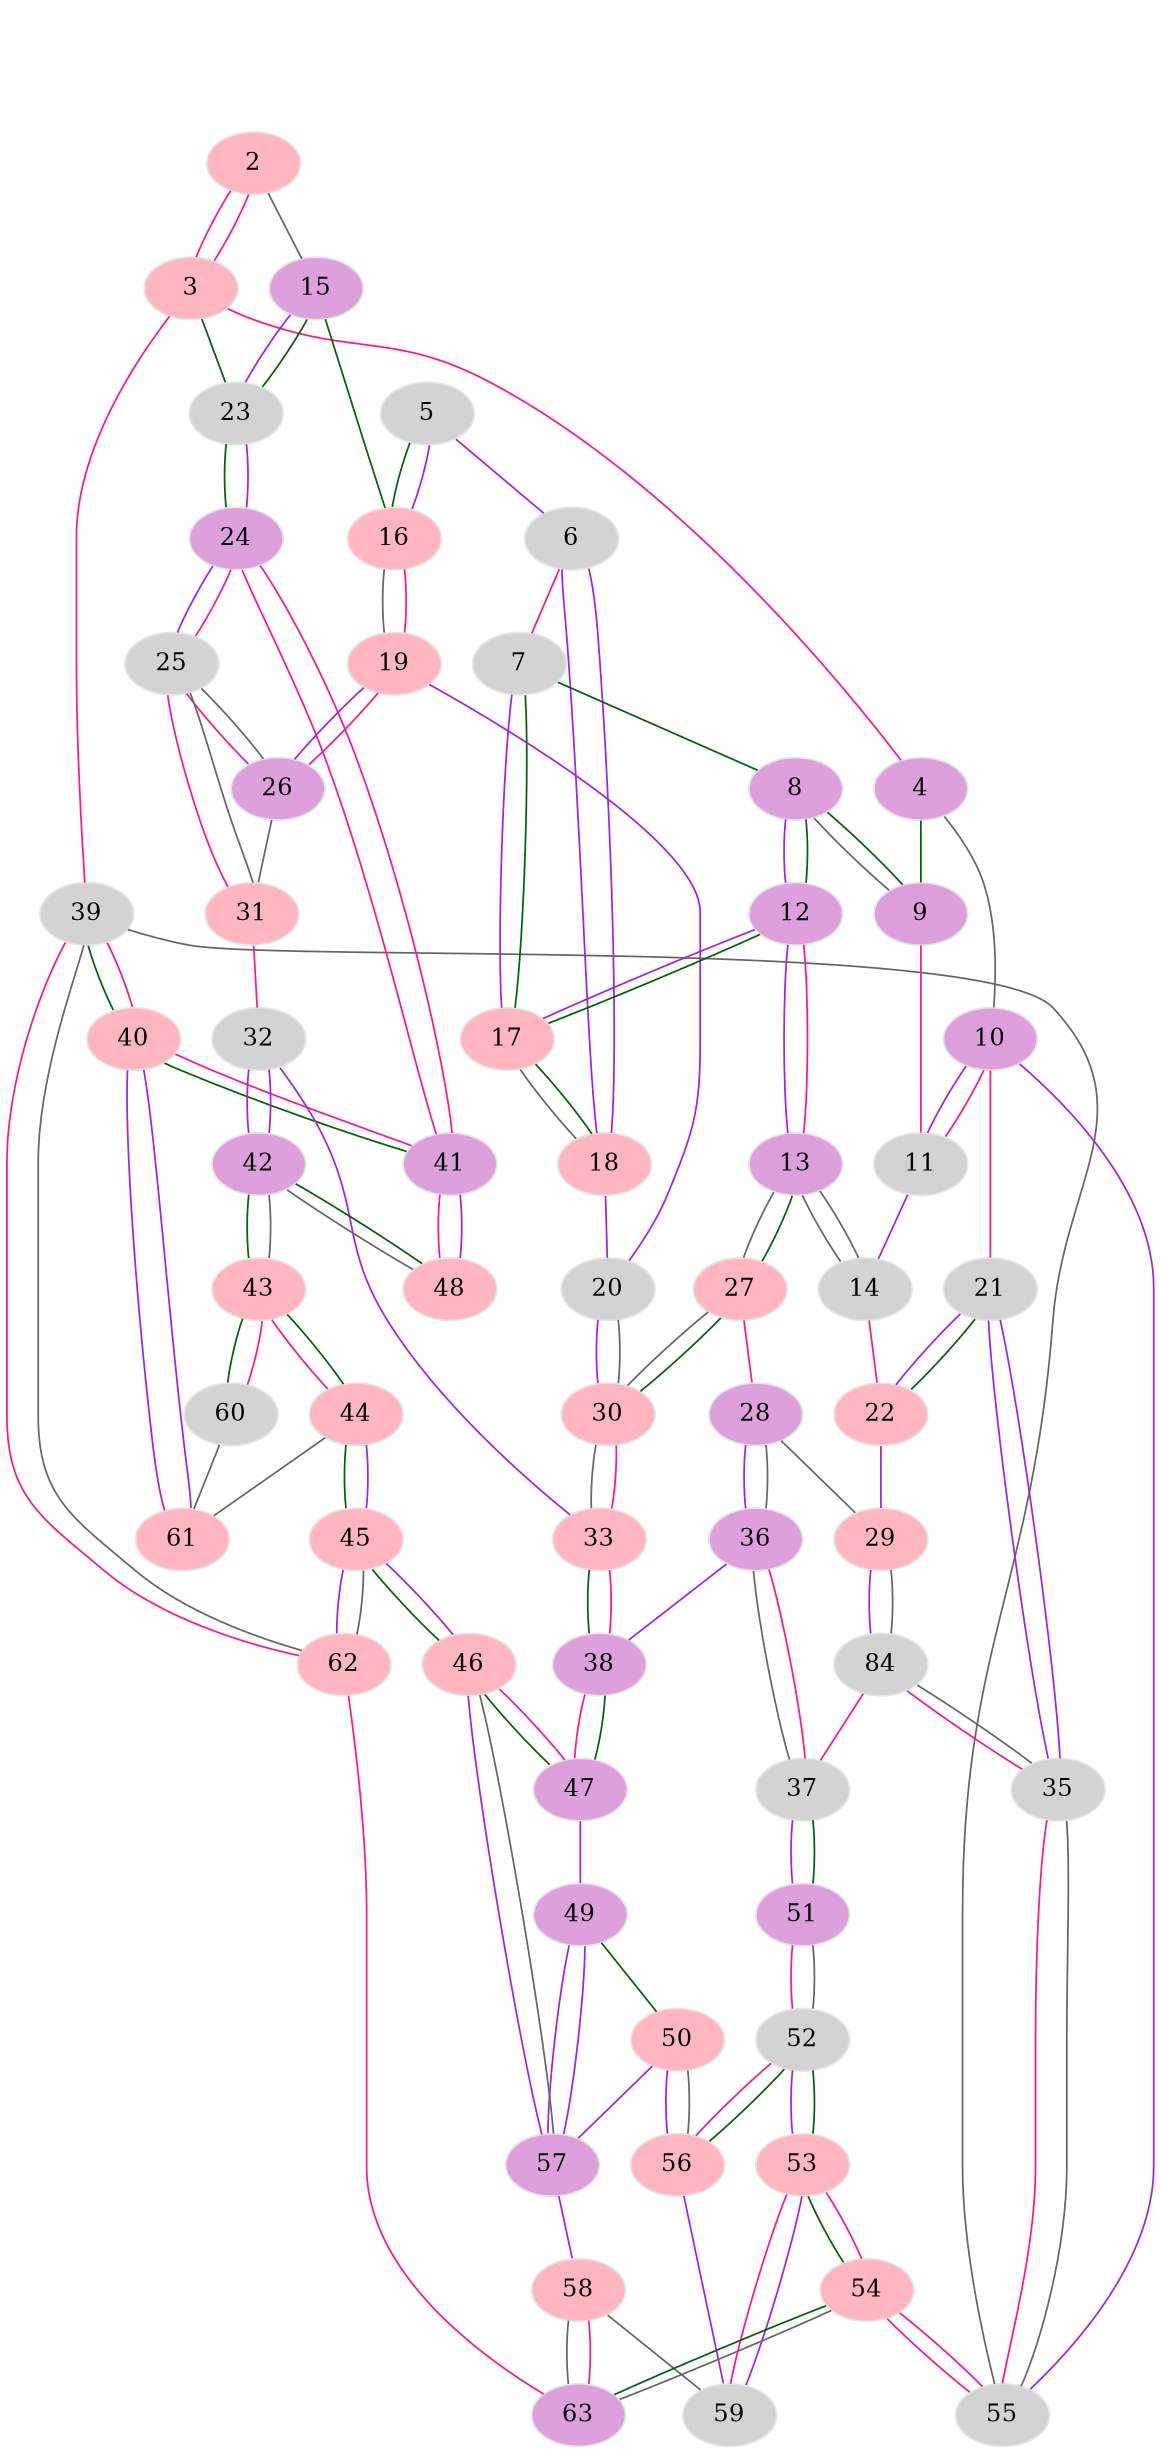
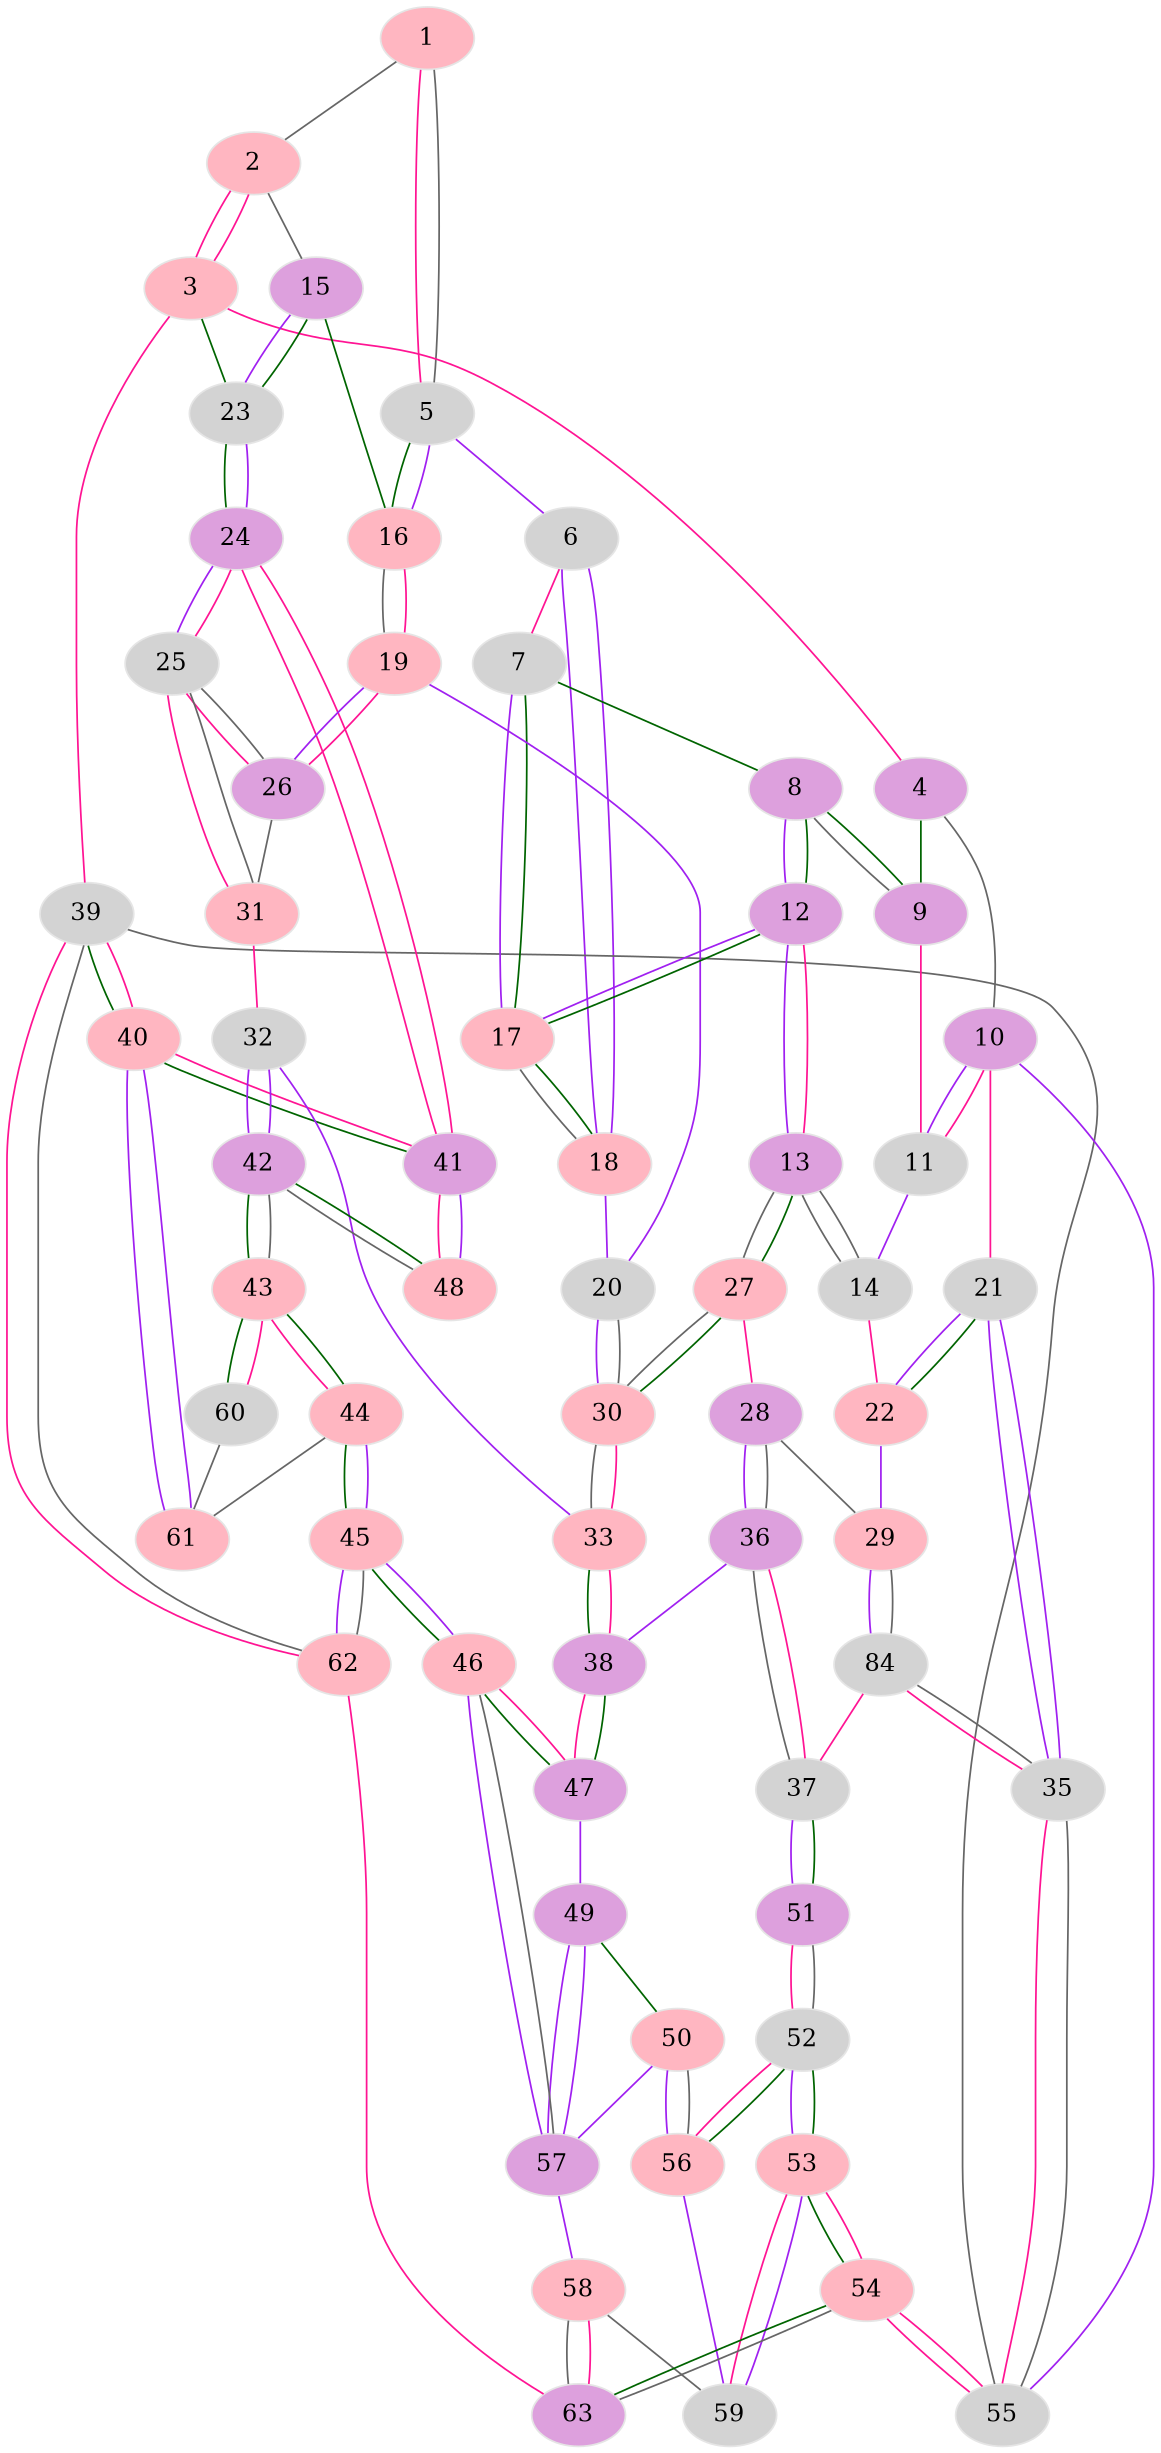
node "1": added
